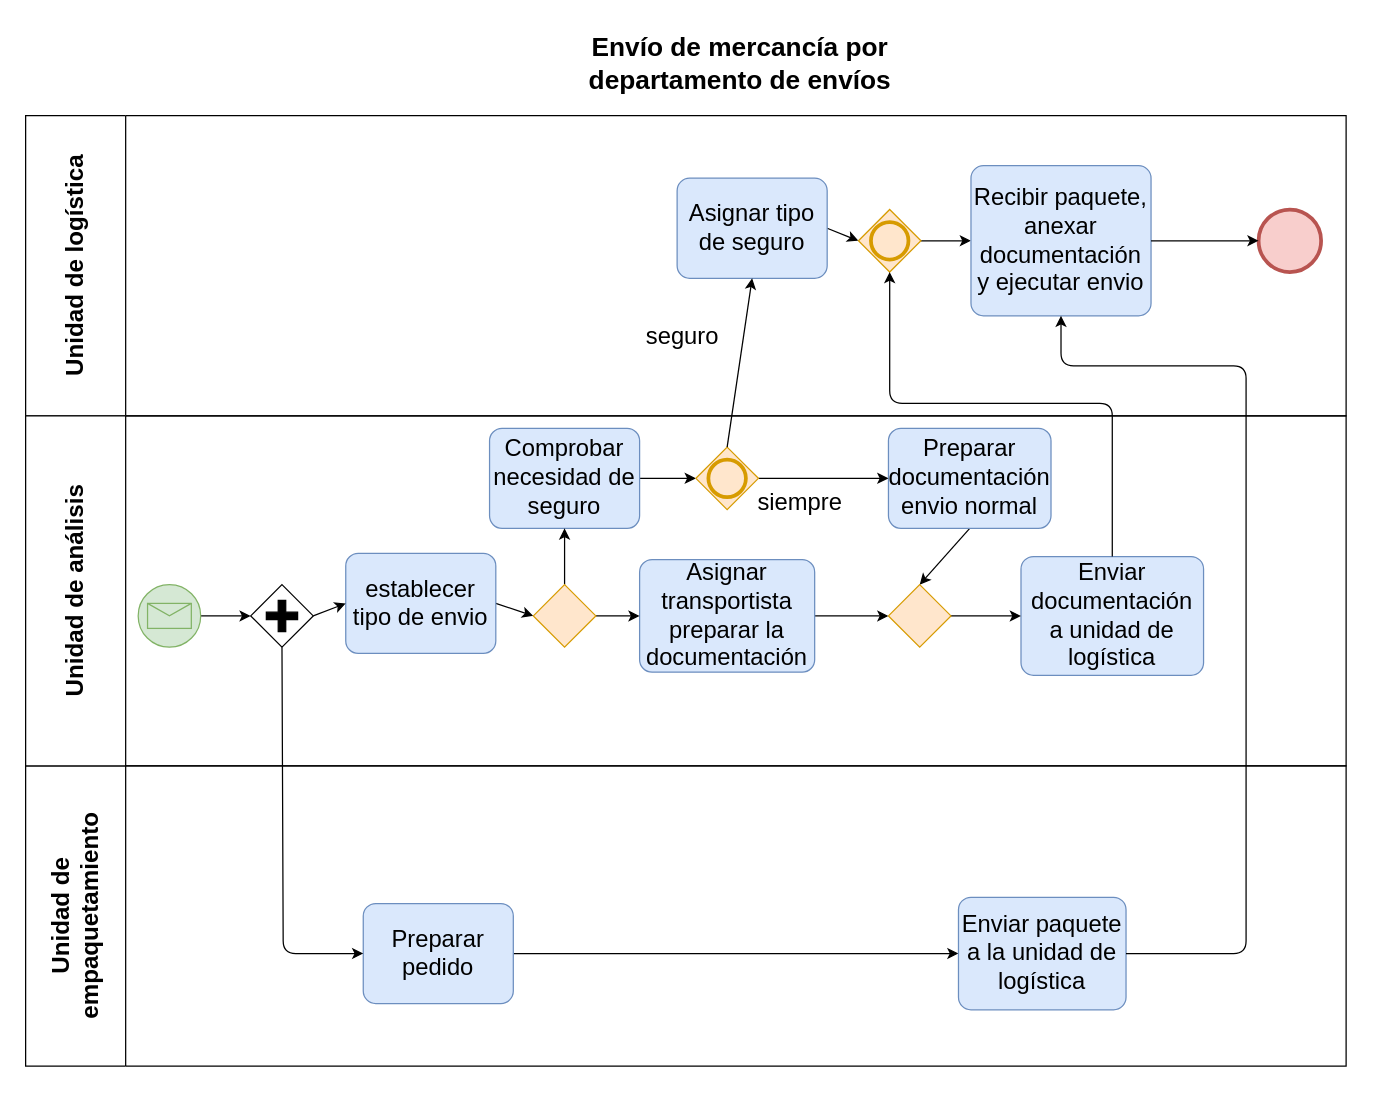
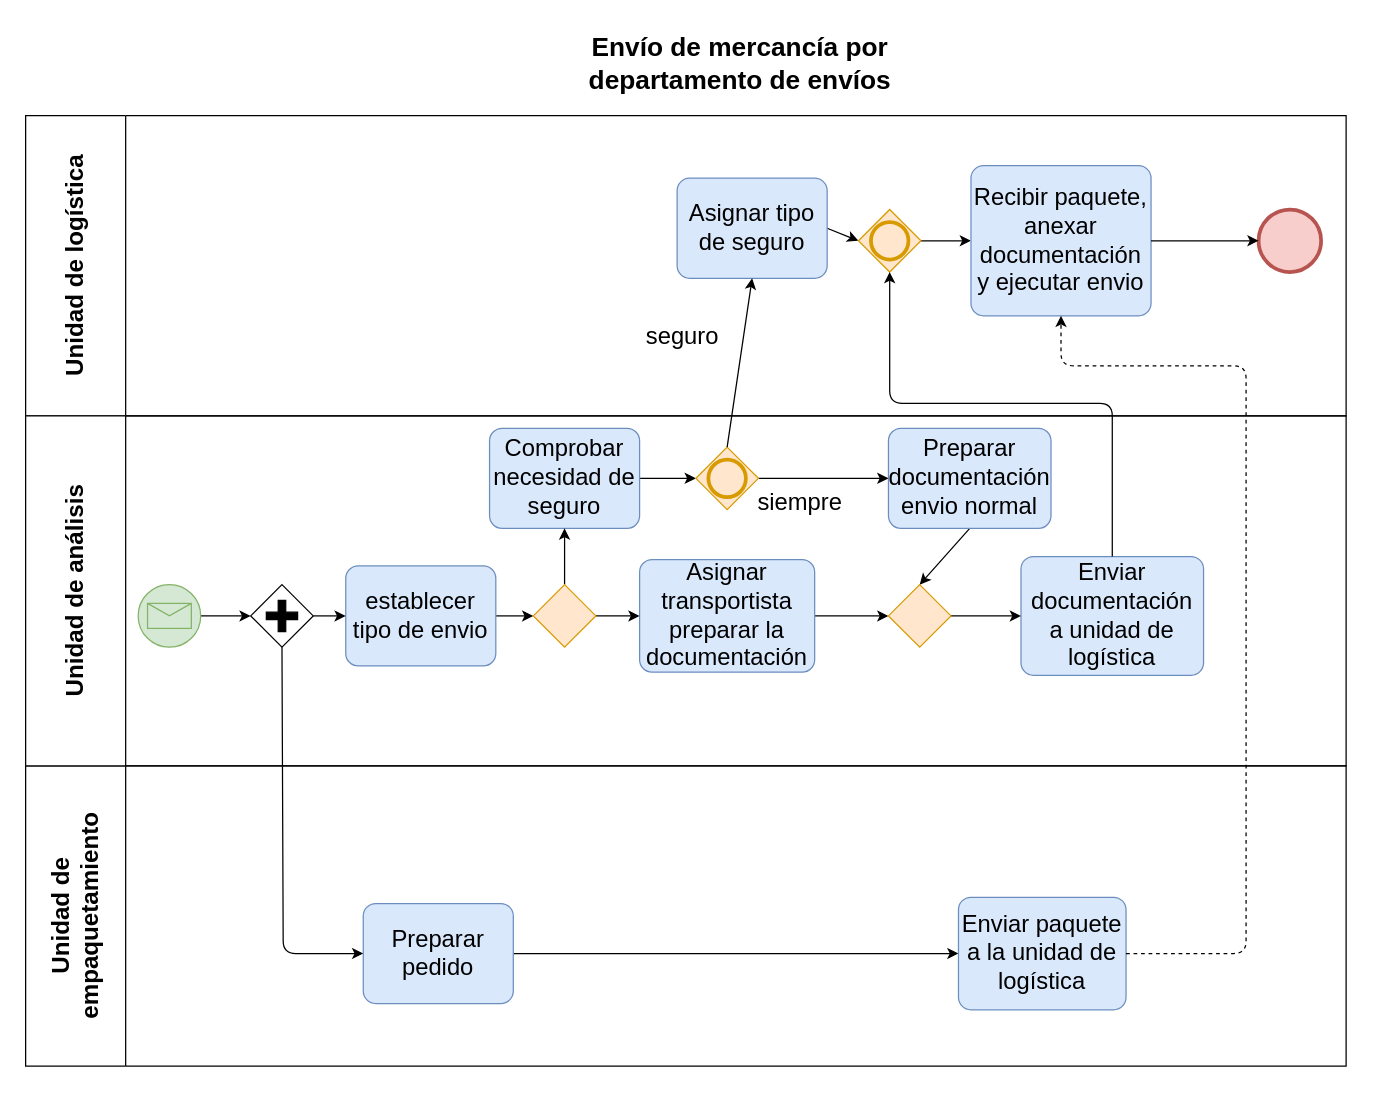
node "establecer tipo de envio": moved (421, 603) -> (421, 616)
edge "Enviar paquete a la unidad de logística" -> "Recibir paquete, anexar documentación y ejecutar envio": style solid -> dashed
